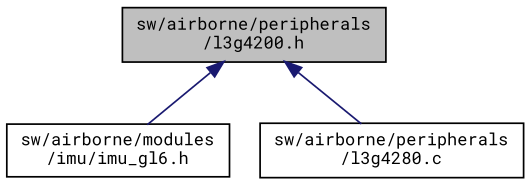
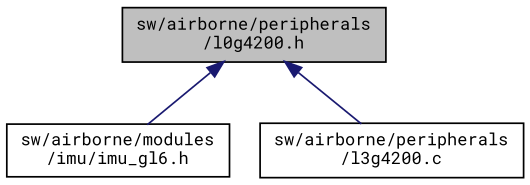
node "sw/airborne/peripherals /l3g4200.h": label "sw/airborne/peripherals /l3g4200.h" -> "sw/airborne/peripherals /l0g4200.h"
node "sw/airborne/peripherals /l3g4280.c": label "sw/airborne/peripherals /l3g4280.c" -> "sw/airborne/peripherals /l3g4200.c"
